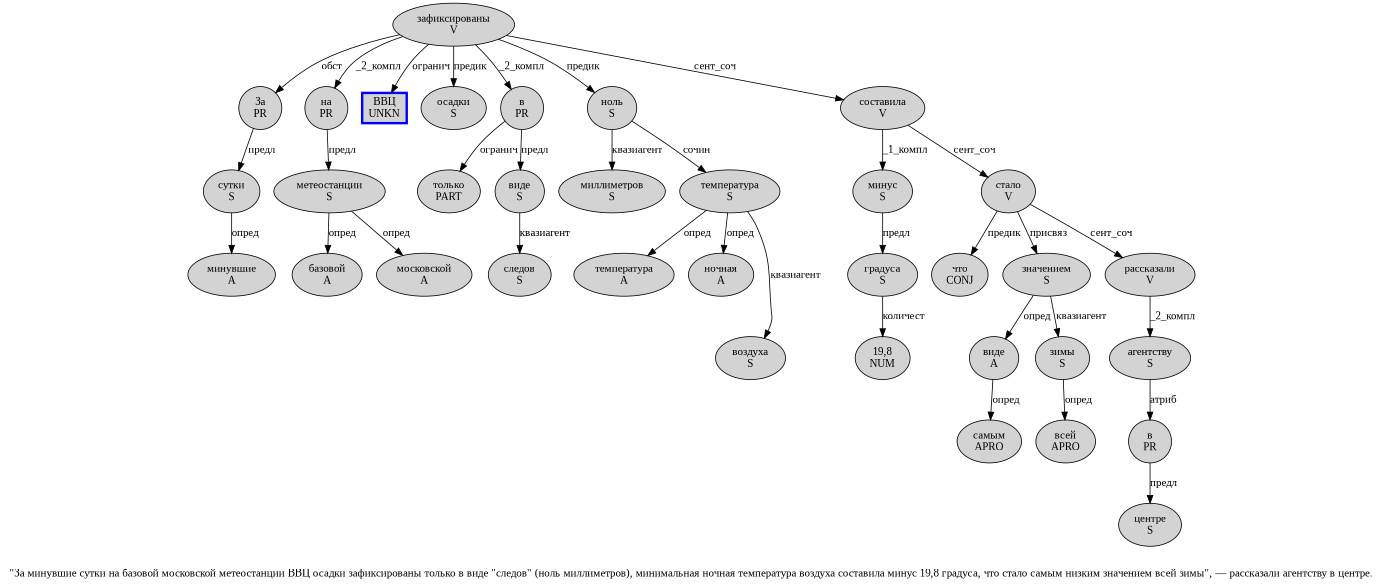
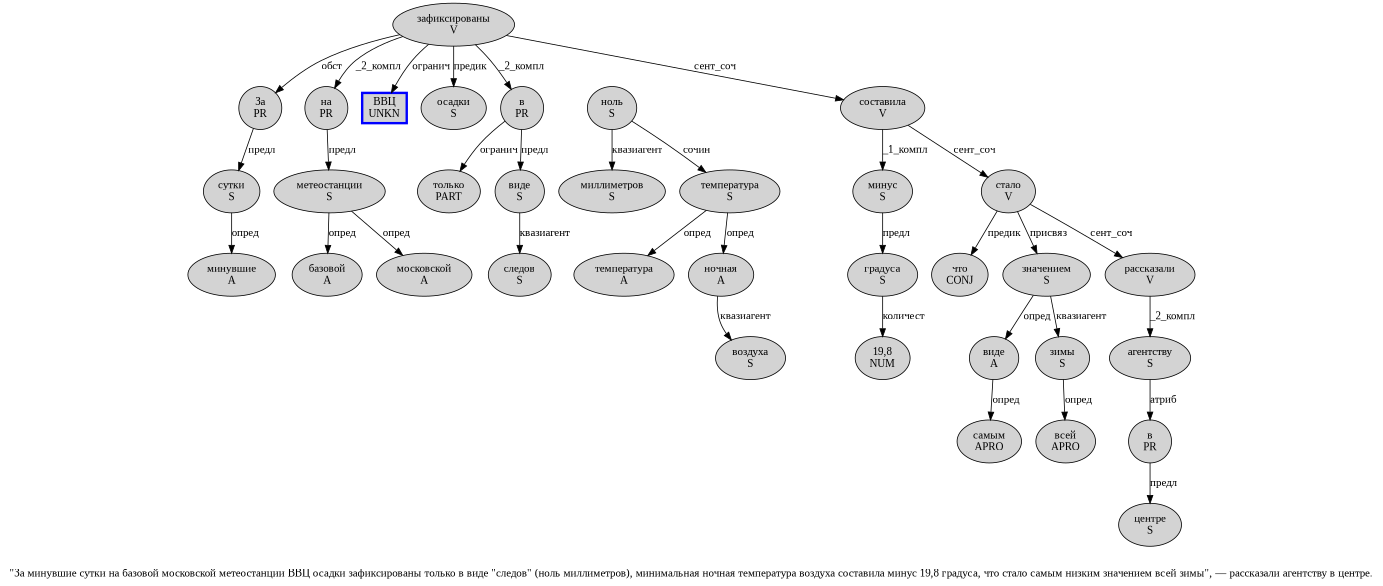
edge "зафиксированы V" -> "ноль S": removed, label "предик"
edge "температура S" -> "воздуха S": now "ночная A" -> "воздуха S"
